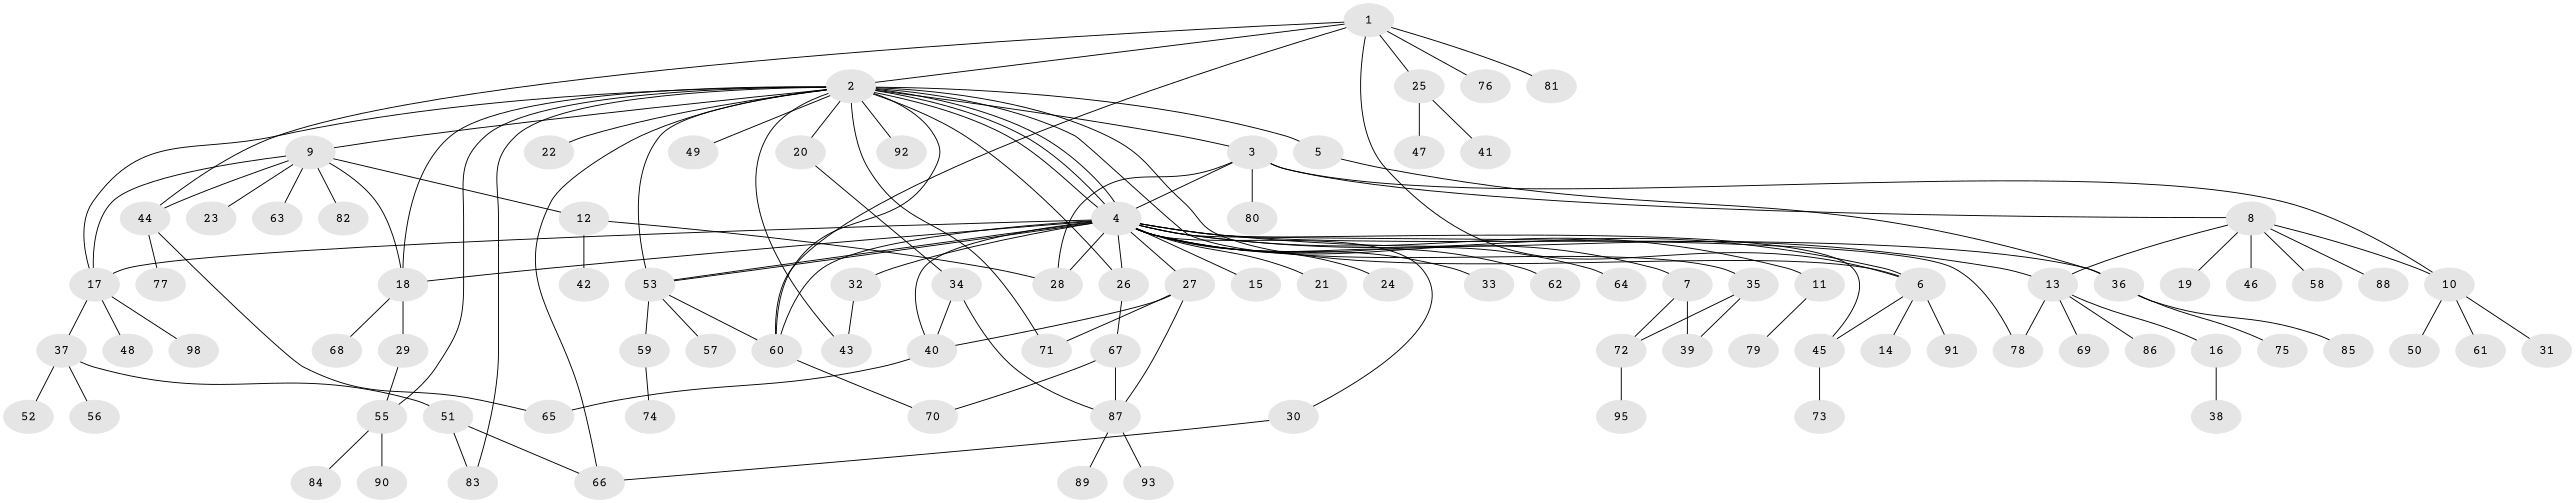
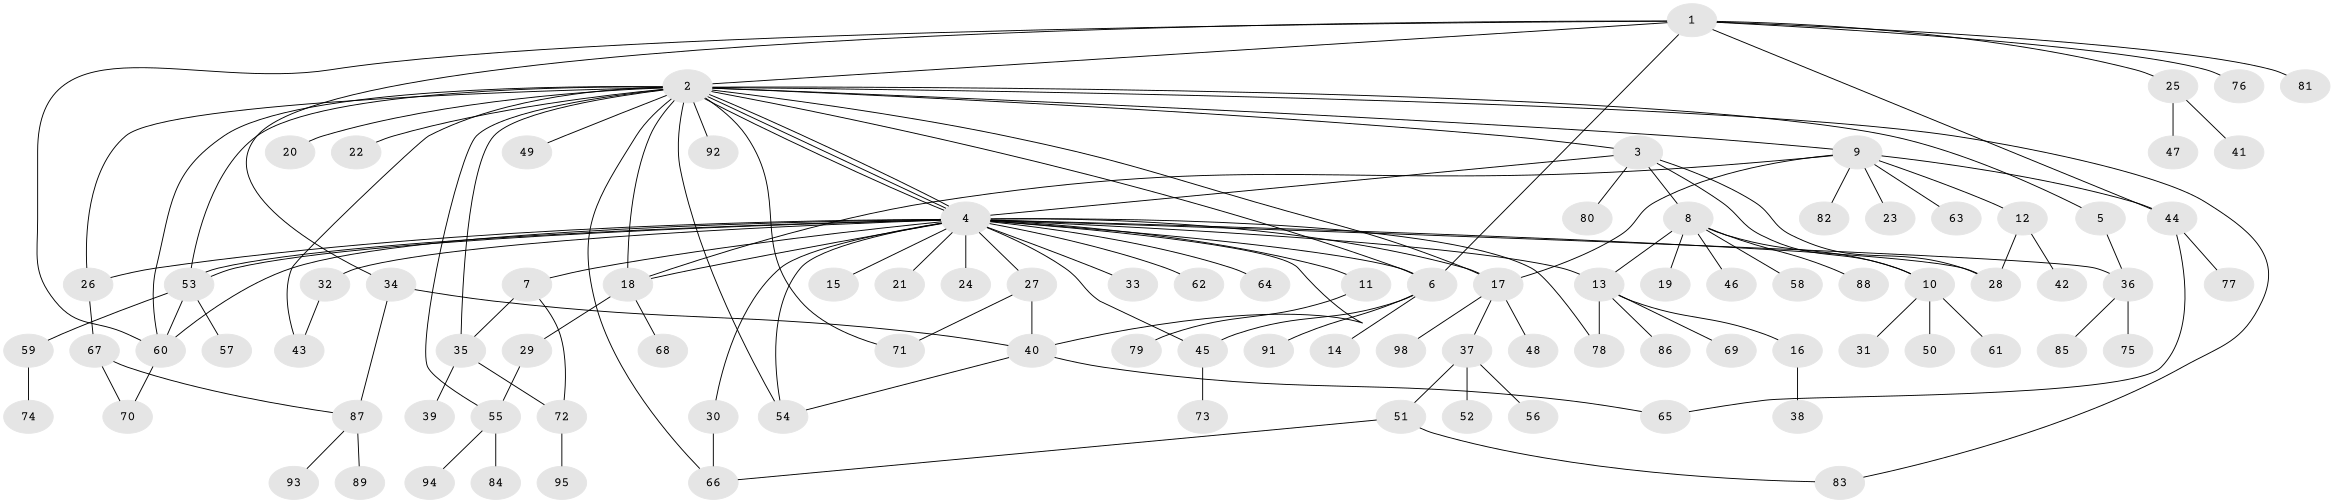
edge "20" -- "34": now "1" -- "34"
edge "7" -- "39": now "7" -- "35"
edge "27" -- "87": removed
node "54": added
node "90": label "90" -> "94"
